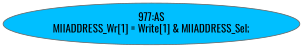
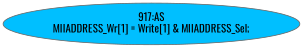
node "977:AS MIIADDRESS_Wr[1] = Write[1] & MIIADDRESS_Sel;": label "977:AS MIIADDRESS_Wr[1] = Write[1] & MIIADDRESS_Sel;" -> "917:AS MIIADDRESS_Wr[1] = Write[1] & MIIADDRESS_Sel;"
